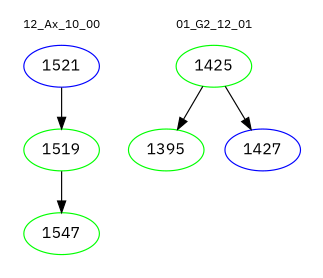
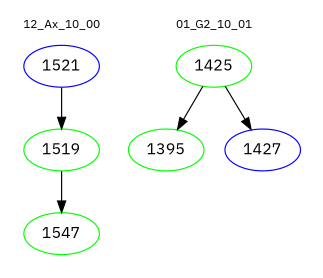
cluster "01_G2_12_01": label "01_G2_12_01" -> "01_G2_10_01"
